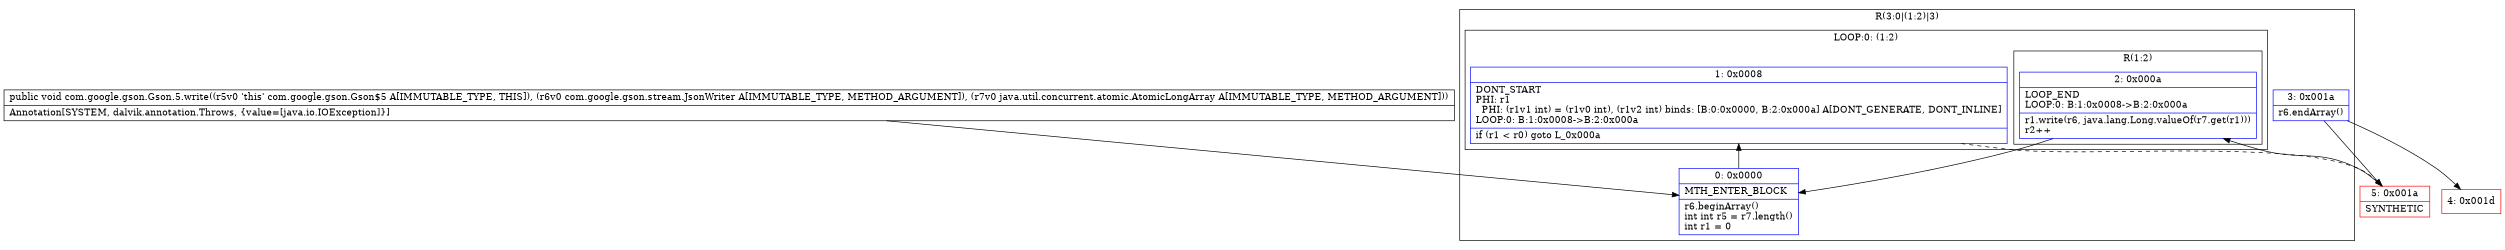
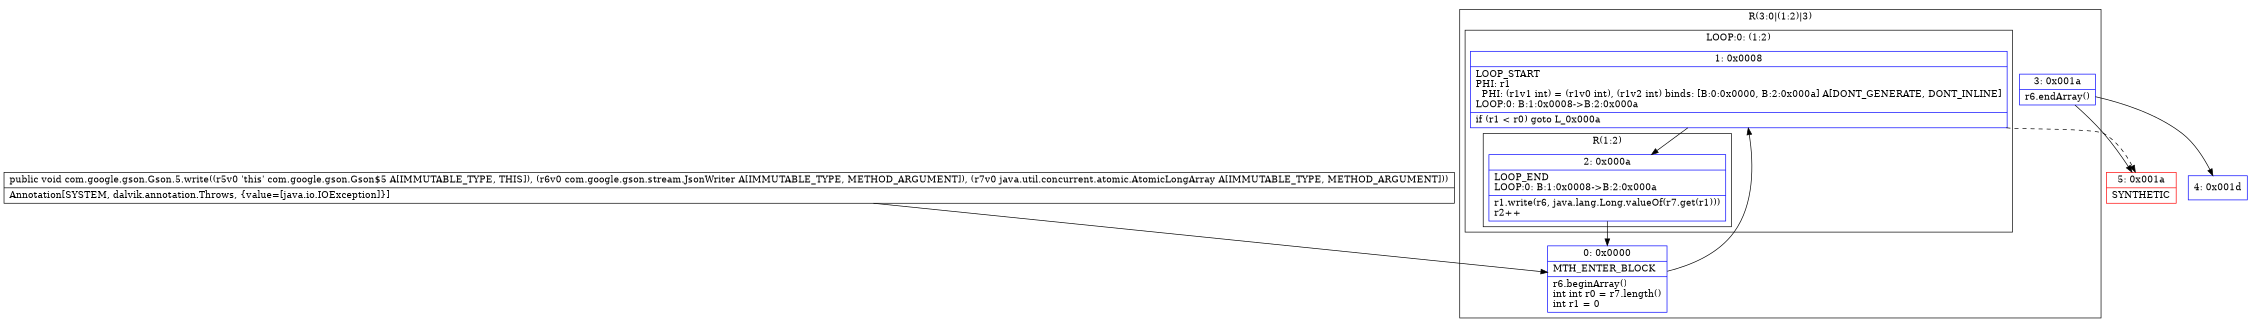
node "1: 0x0008": text "DONT_START" -> "LOOP_START"
edge "5: 0x001a" -> "2: 0x000a": now "1: 0x0008" -> "2: 0x000a"
node "4: 0x001d": color red -> blue
node "0: 0x0000": text "int int r5 = r7.length()" -> "int int r0 = r7.length()"
